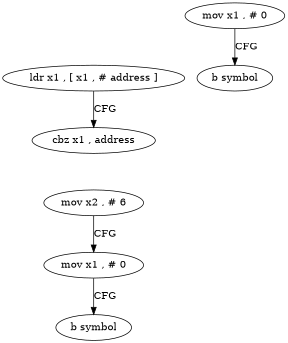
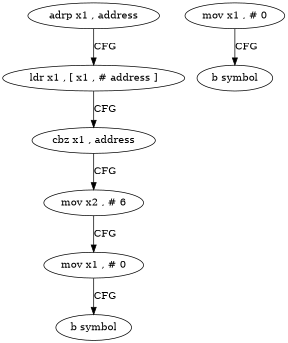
node "adrp x1 , address": added
edge "cbz x1 , address" -> "mov x2 , # 6": added, label "CFG"
